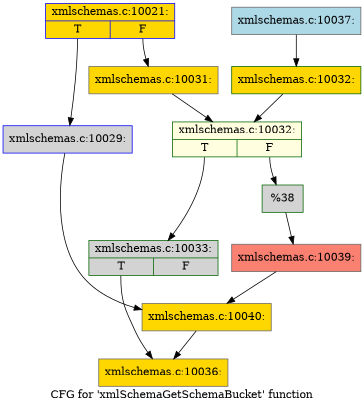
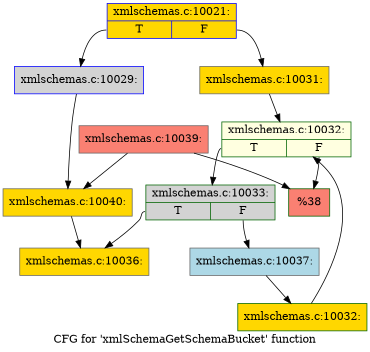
node "%38": fillcolor lightgrey -> salmon
edge "%38" -> "xmlschemas.c:10039:": reversed
edge "xmlschemas.c:10033:" -> "xmlschemas.c:10037:": added
